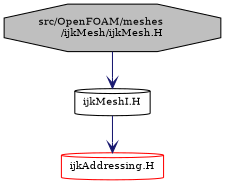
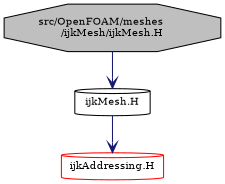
node "ijkMeshI.H": label "ijkMeshI.H" -> "ijkMesh.H"
